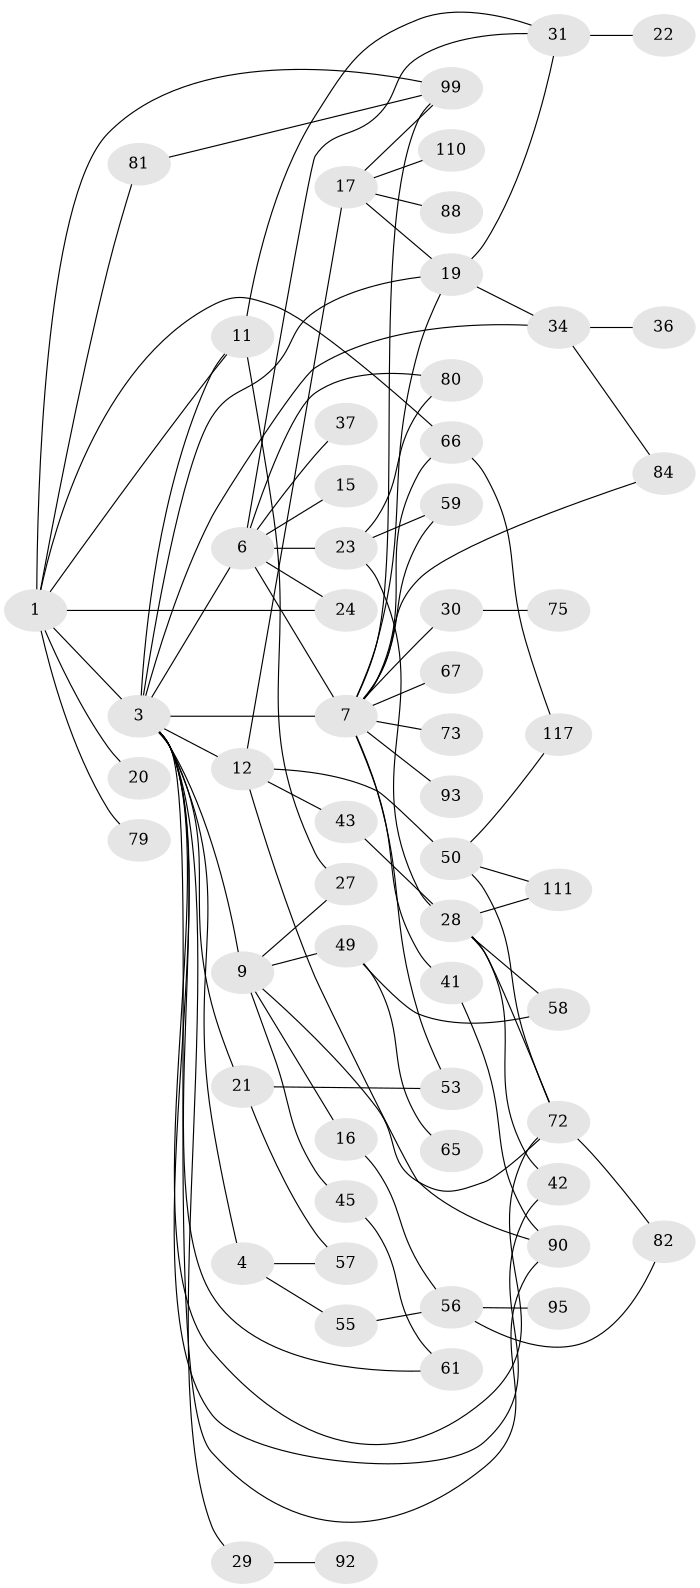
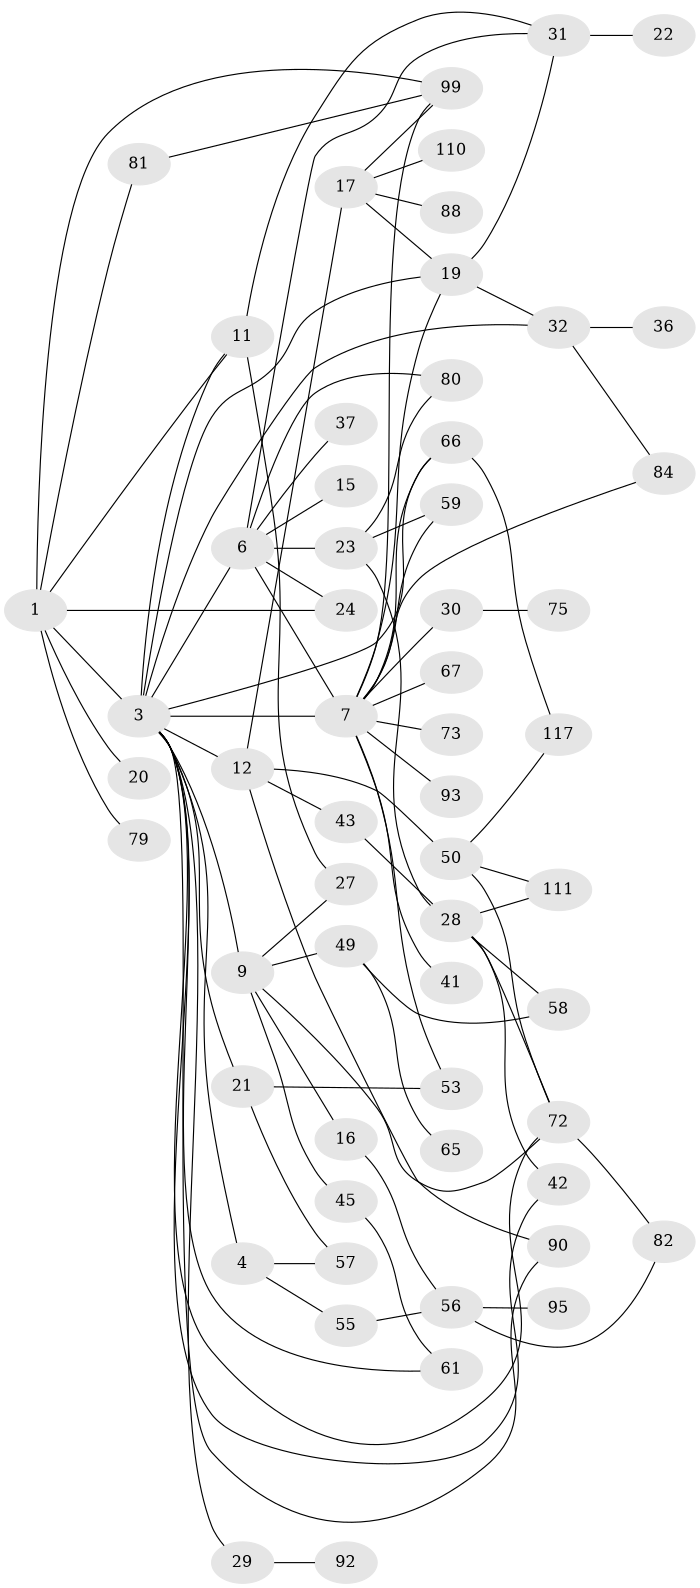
edge "66" -- "1": now "66" -- "3"
node "34": label "34" -> "32"
edge "41" -- "90": removed
